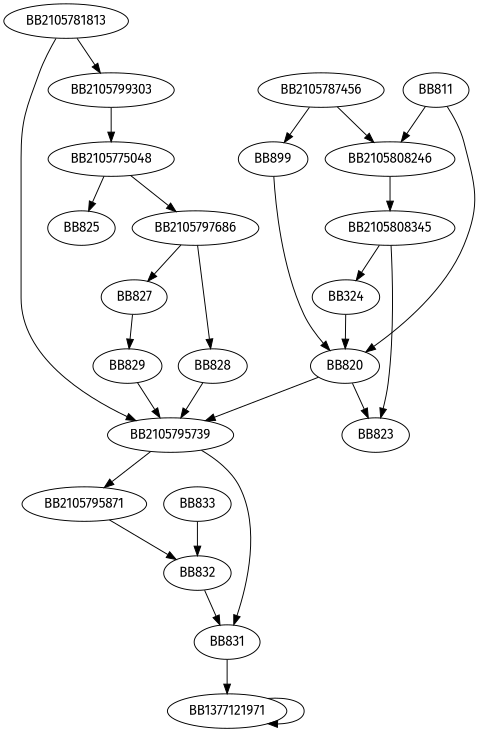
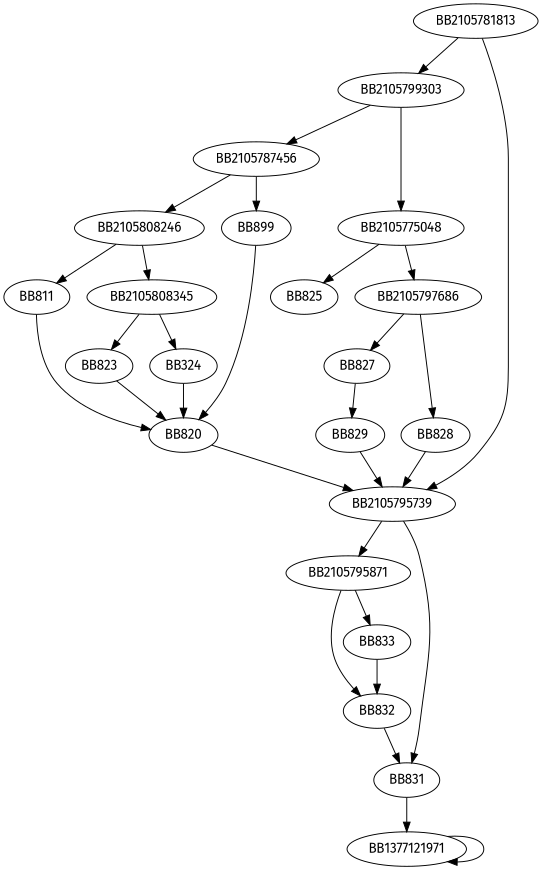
edge "BB811" -> "BB2105808246": reversed
edge "BB2105799303" -> "BB2105787456": added
edge "BB820" -> "BB823": reversed
edge "BB2105795871" -> "BB833": added
